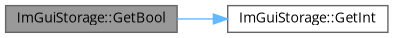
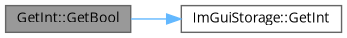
node "ImGuiStorage::GetBool": label "ImGuiStorage::GetBool" -> "GetInt::GetBool"
